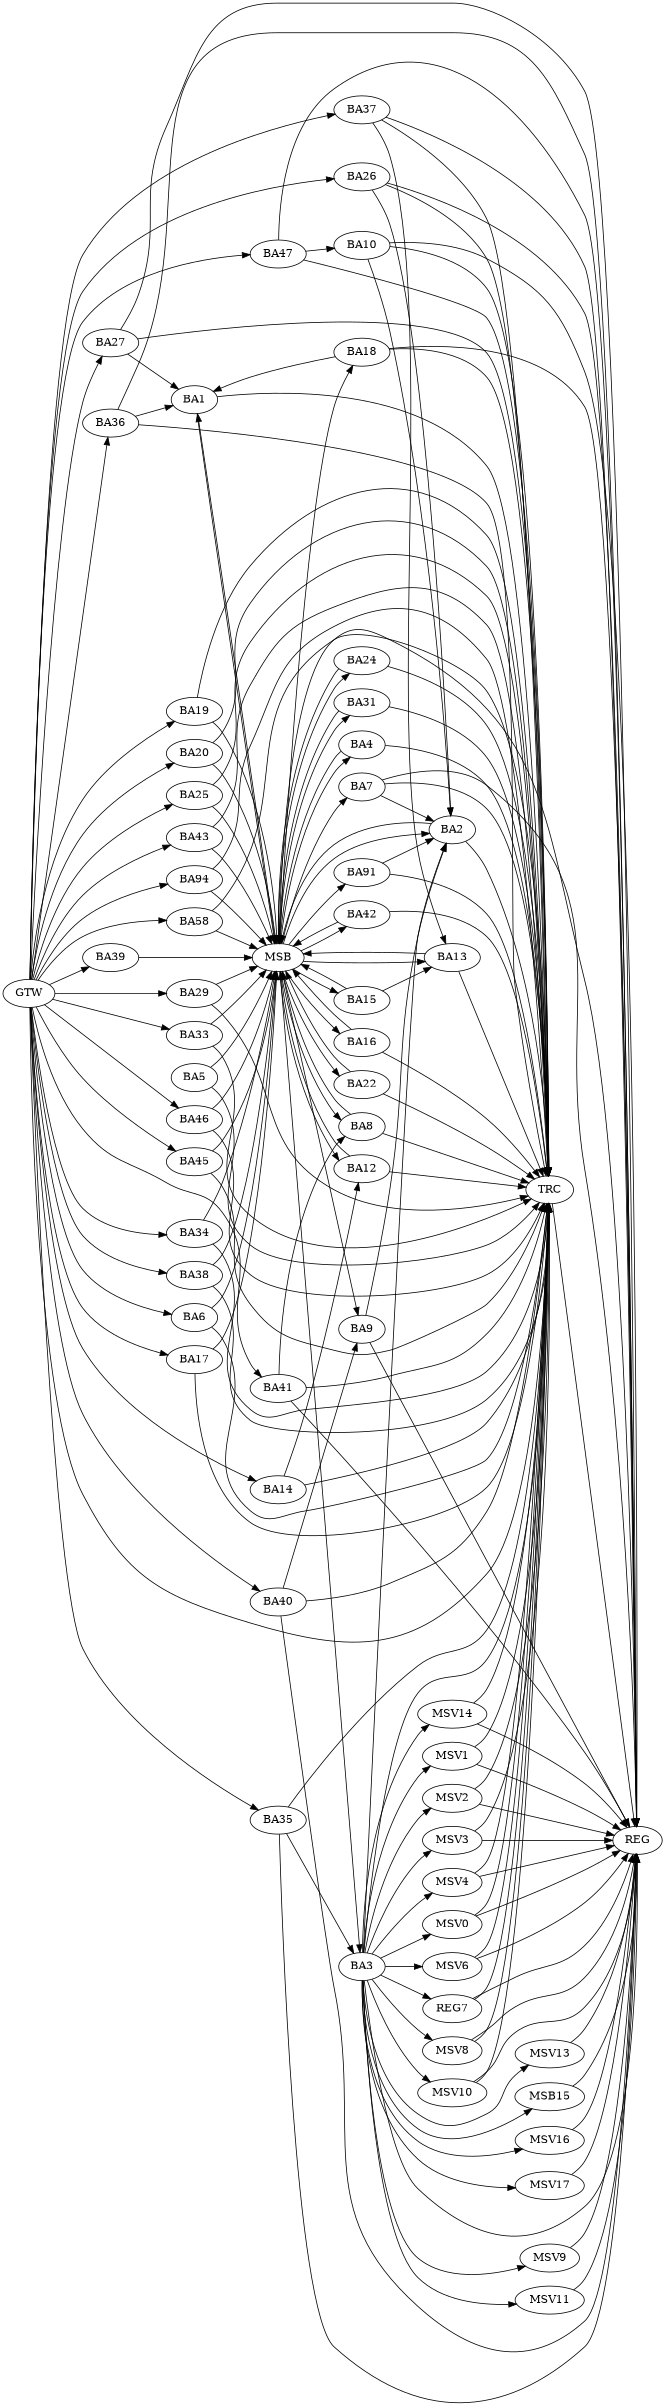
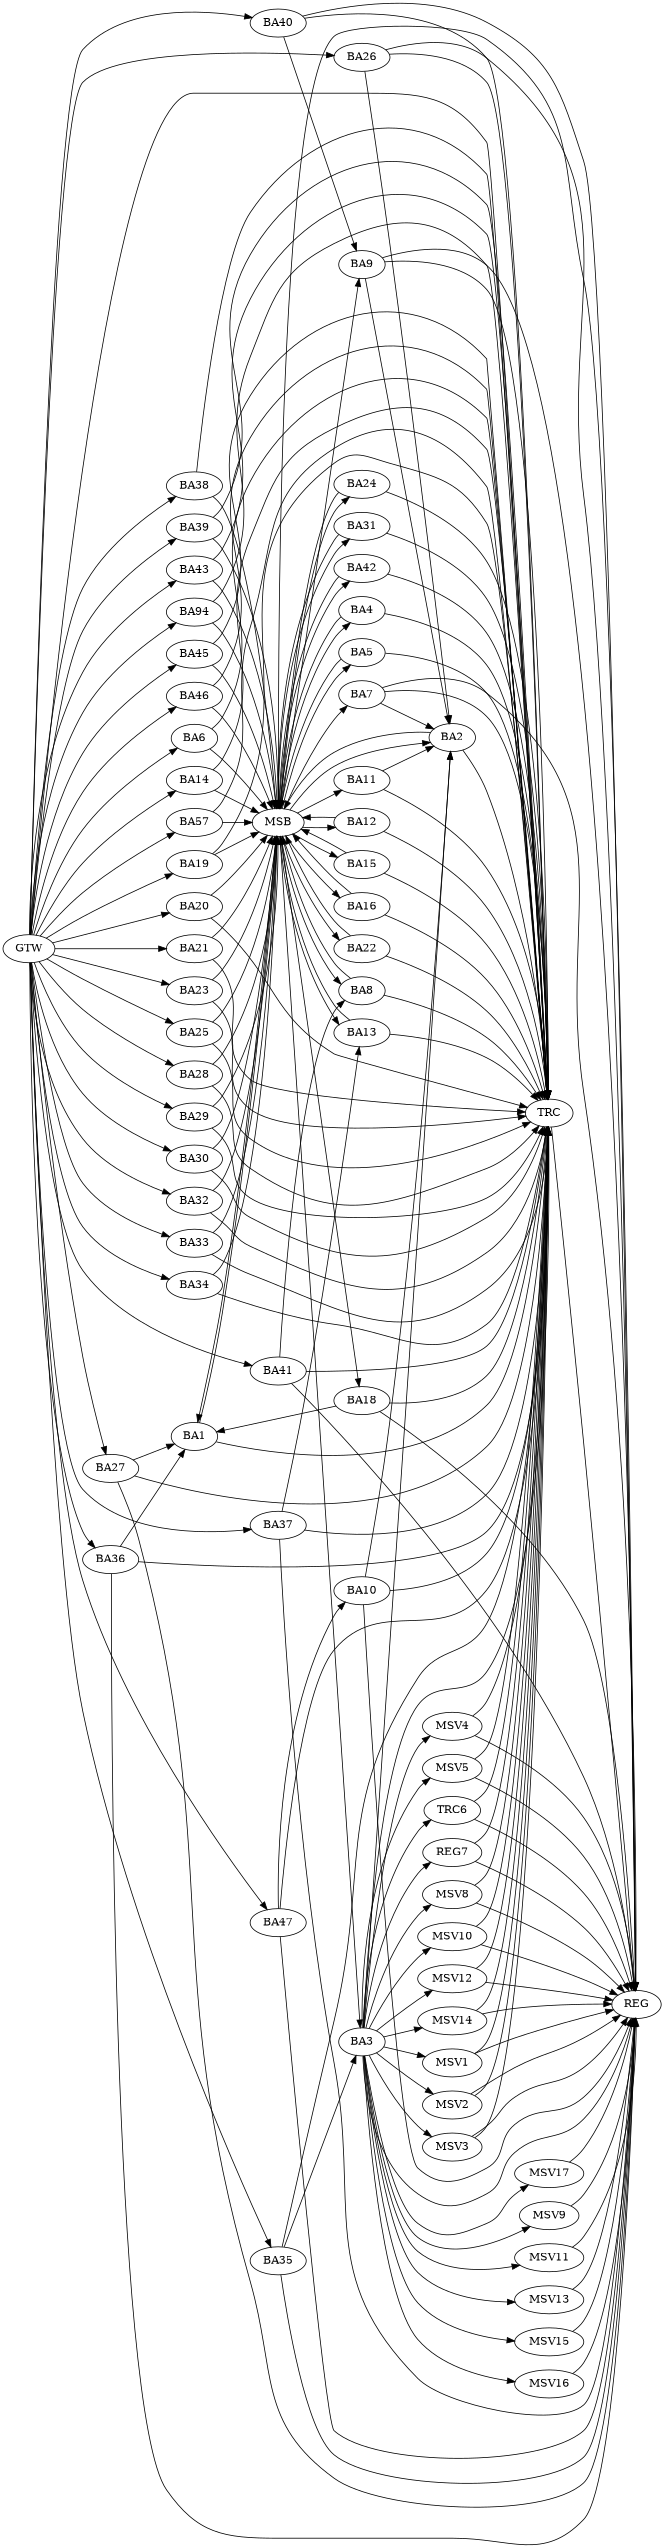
edge "BA39" -> "TRC": added
edge "BA9" -> "TRC": added
edge "MSB" -> "BA5": added
node "BA91": label "BA91" -> "BA11"
node "BA58": label "BA58" -> "BA28"
node "BA21": added
edge "BA15" -> "BA13": now "BA15" -> "TRC"
node "BA23": added
node "BA30": added
node "BA32": added
edge "BA14" -> "BA12": now "BA14" -> "MSB"
node "BA17": label "BA17" -> "BA57"
node "MSV0": label "MSV0" -> "MSV5"
node "MSV6": label "MSV6" -> "TRC6"
node "MSV12": added
node "MSB15": label "MSB15" -> "MSV15"
